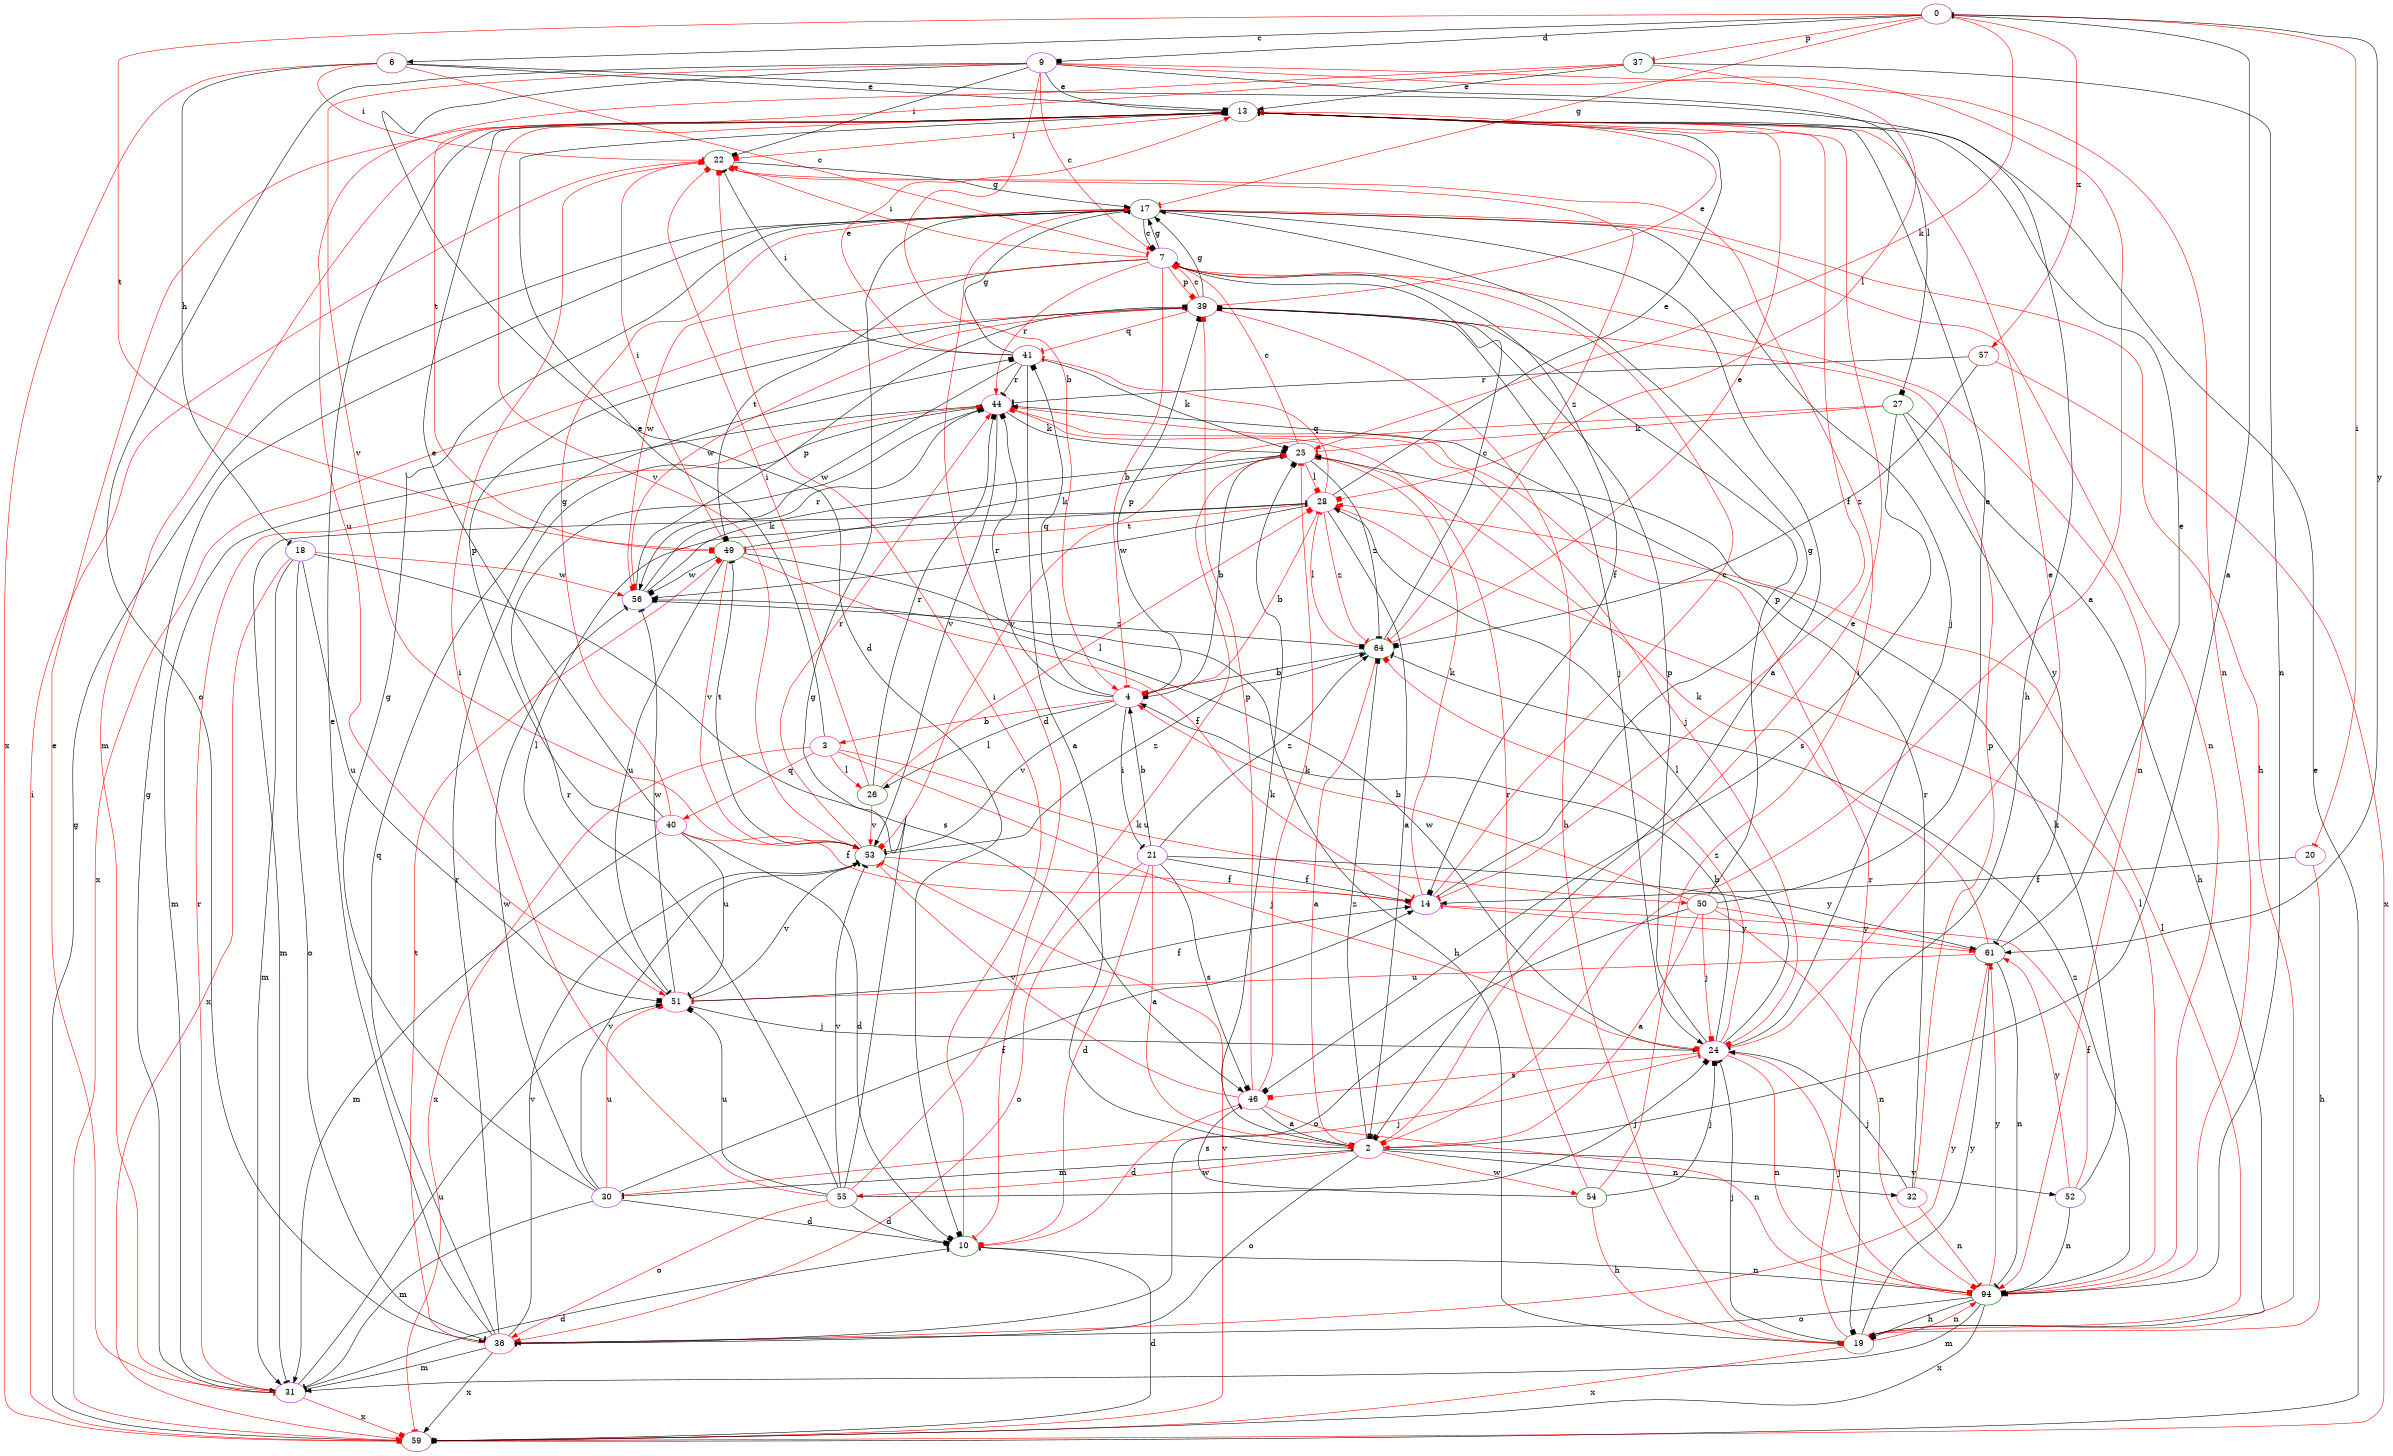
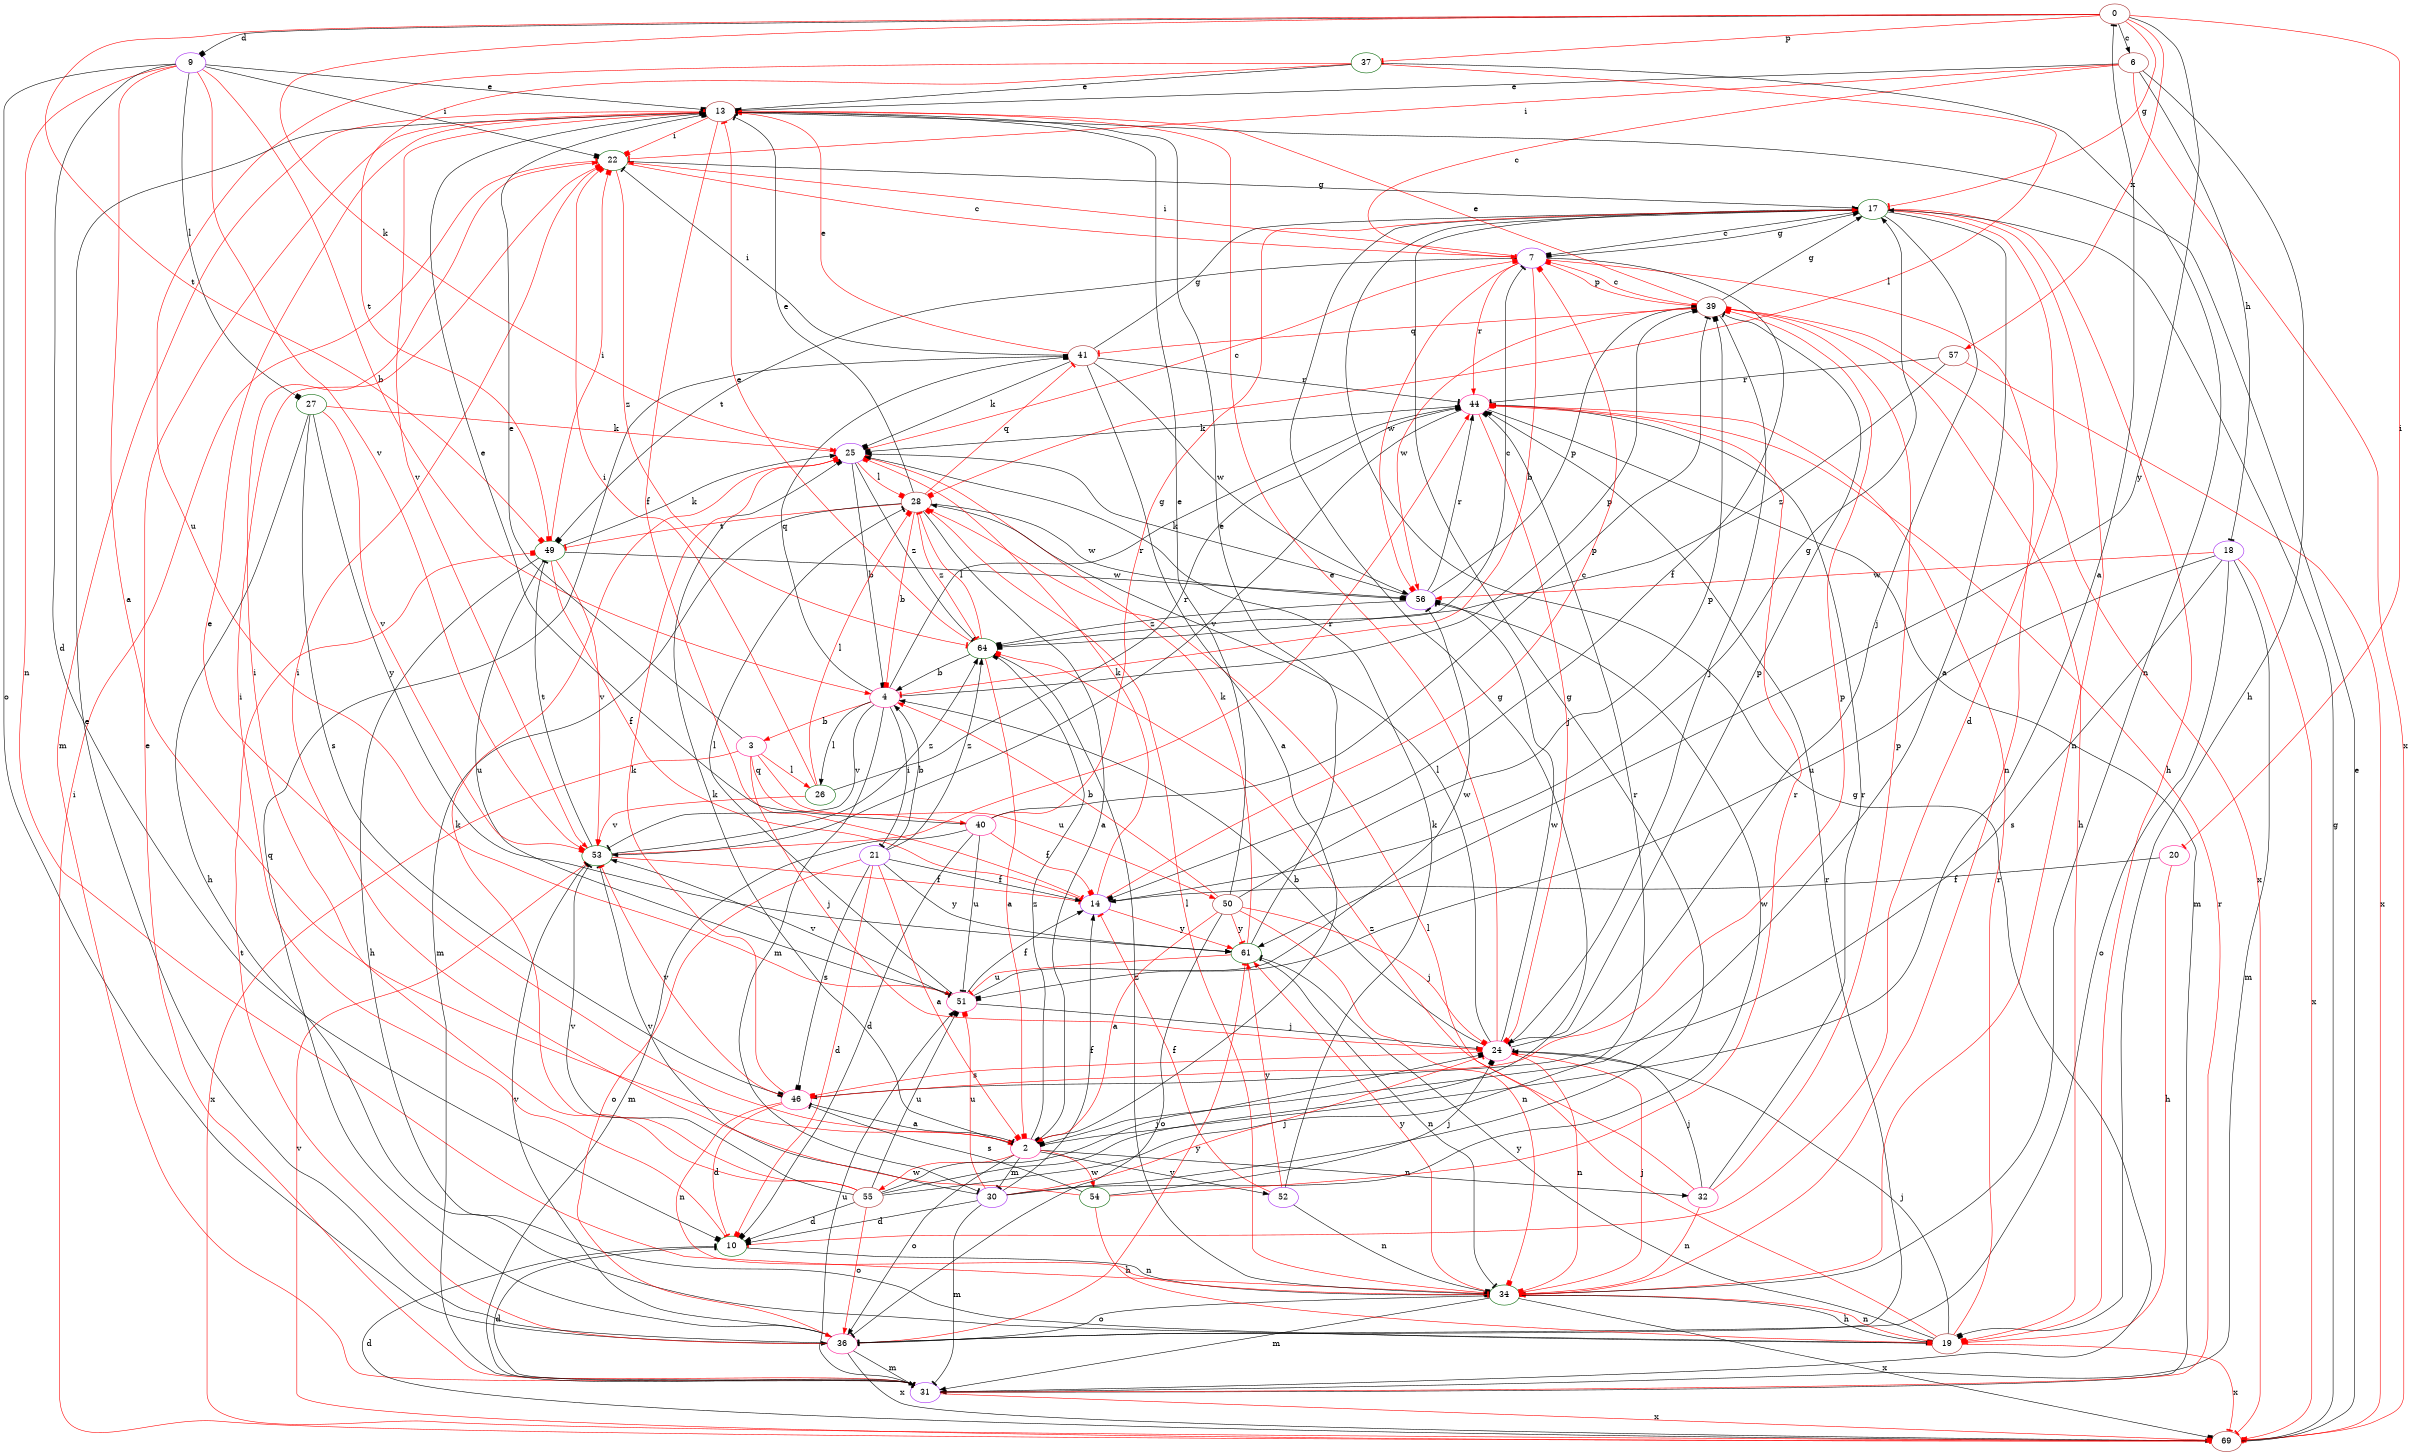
edge "9" -> "7": now "22" -> "7"
node "28": color deeppink -> brown
edge "27" -> "61": arrowhead tee -> normal
edge "36" -> "44": arrowhead box -> normal
edge "24" -> "64": now "32" -> "64"
edge "4" -> "30": added, label "m"
node "94": label "94" -> "34"
node "59": label "59" -> "69"
